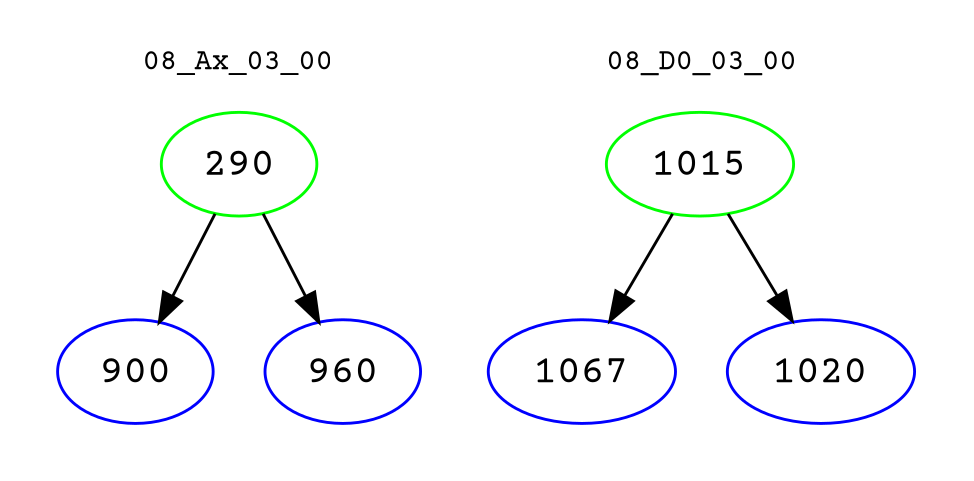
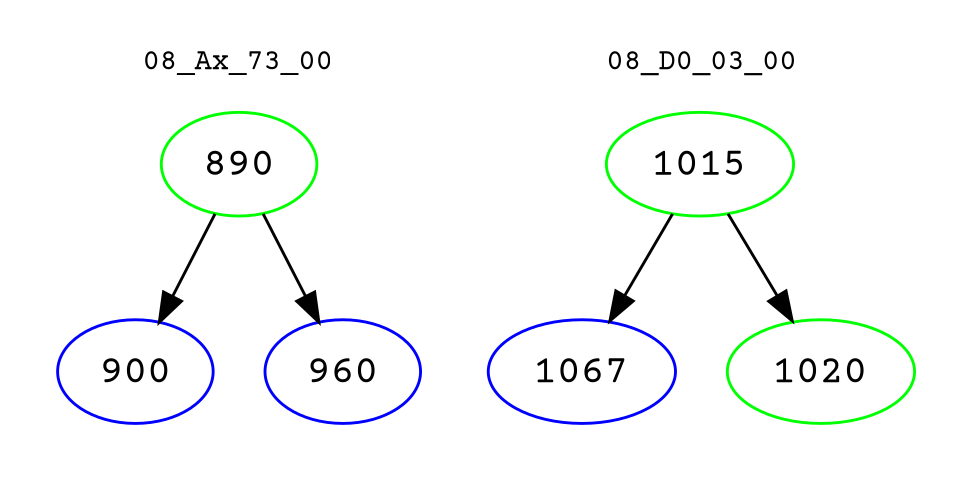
cluster "08_Ax_03_00": label "08_Ax_03_00" -> "08_Ax_73_00"
node "290": label "290" -> "890"
node "1020": color blue -> green
